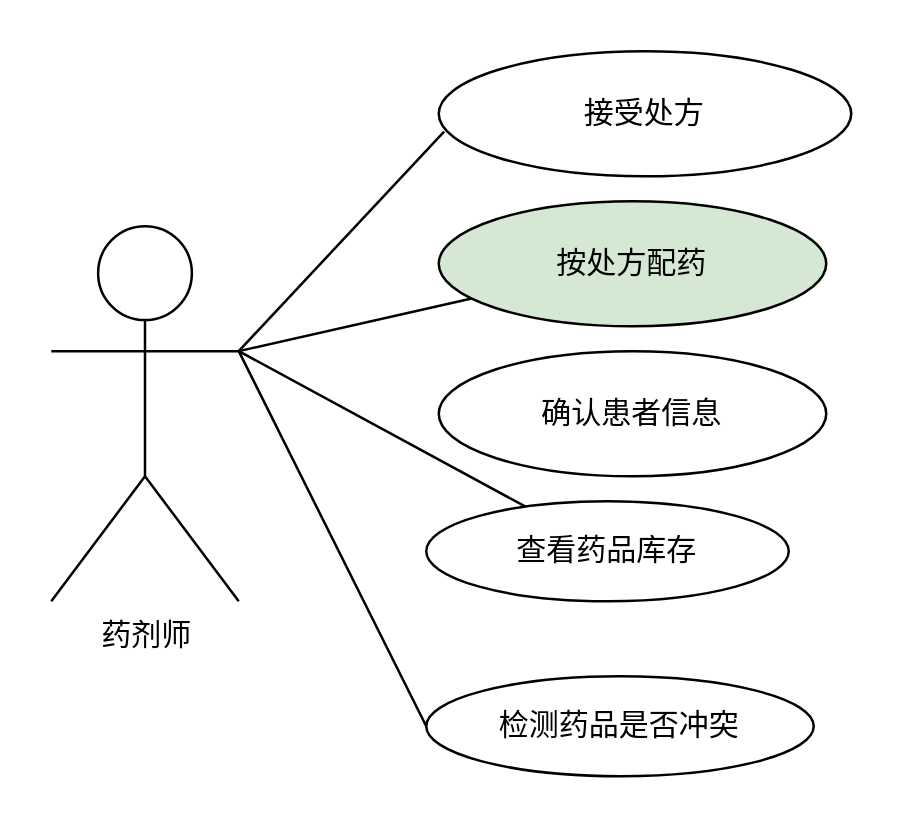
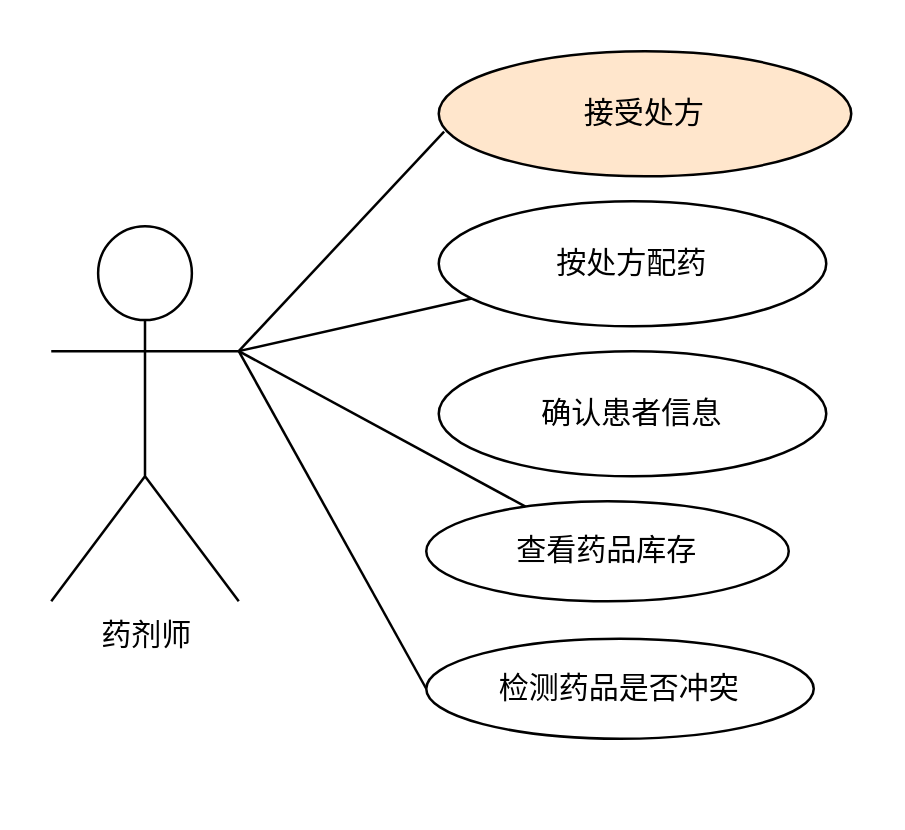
node "接受处方": fillcolor #ffffff -> #ffe6cc
node "按处方配药": fillcolor #d5e8d4 -> #ffffff
node "检测药品是否冲突": moved (620, 726) -> (620, 689)
